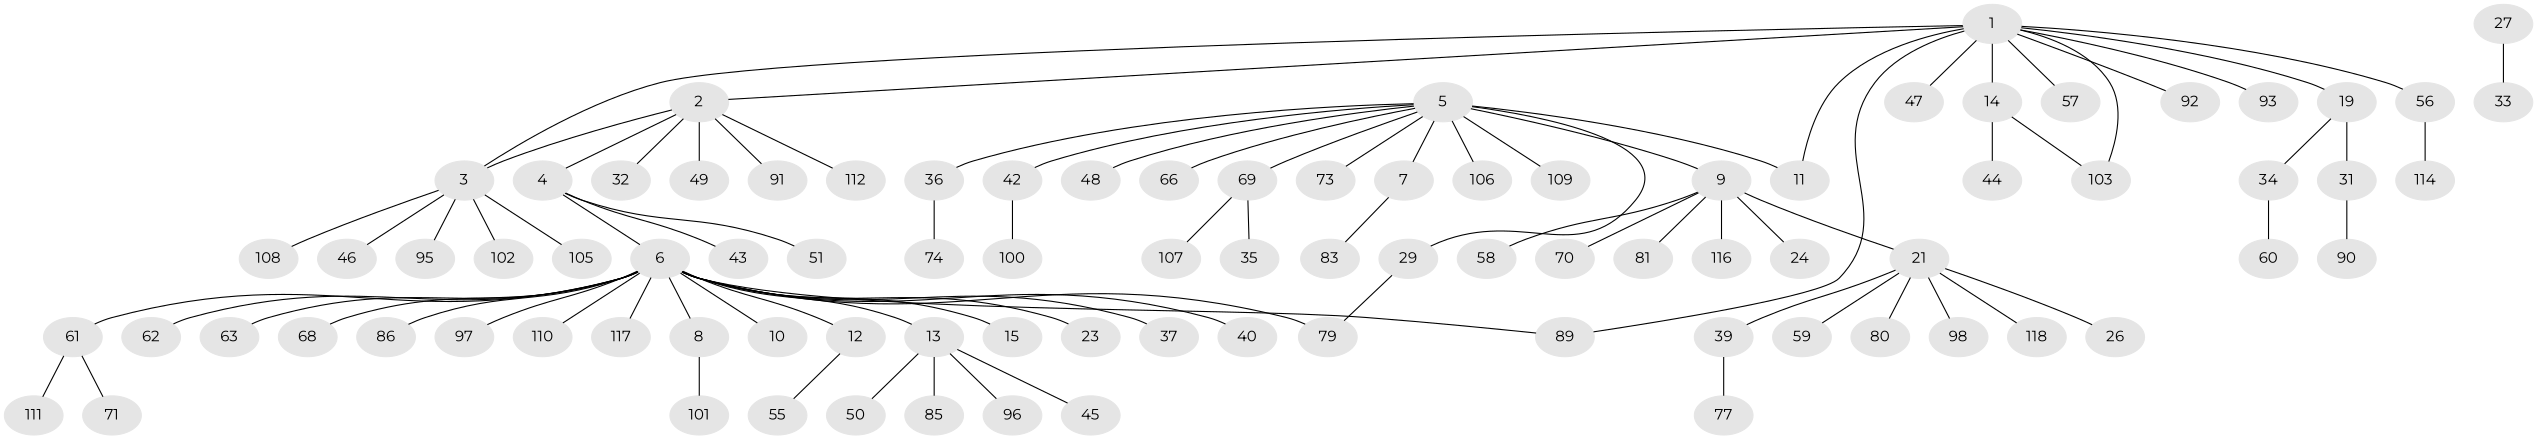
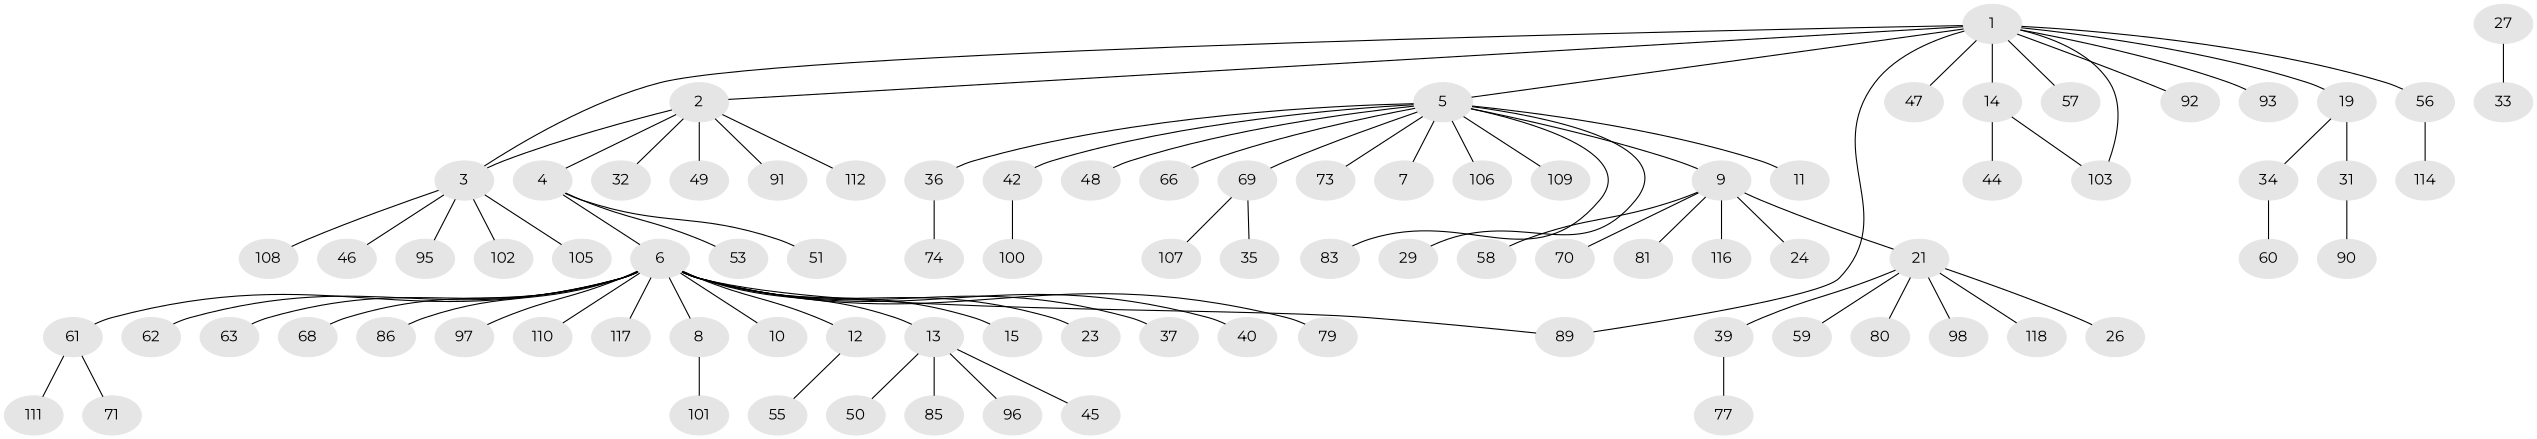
edge "1" -- "11": now "1" -- "5"
edge "7" -- "83": now "5" -- "83"
node "43": label "43" -> "53"
edge "29" -- "79": removed
